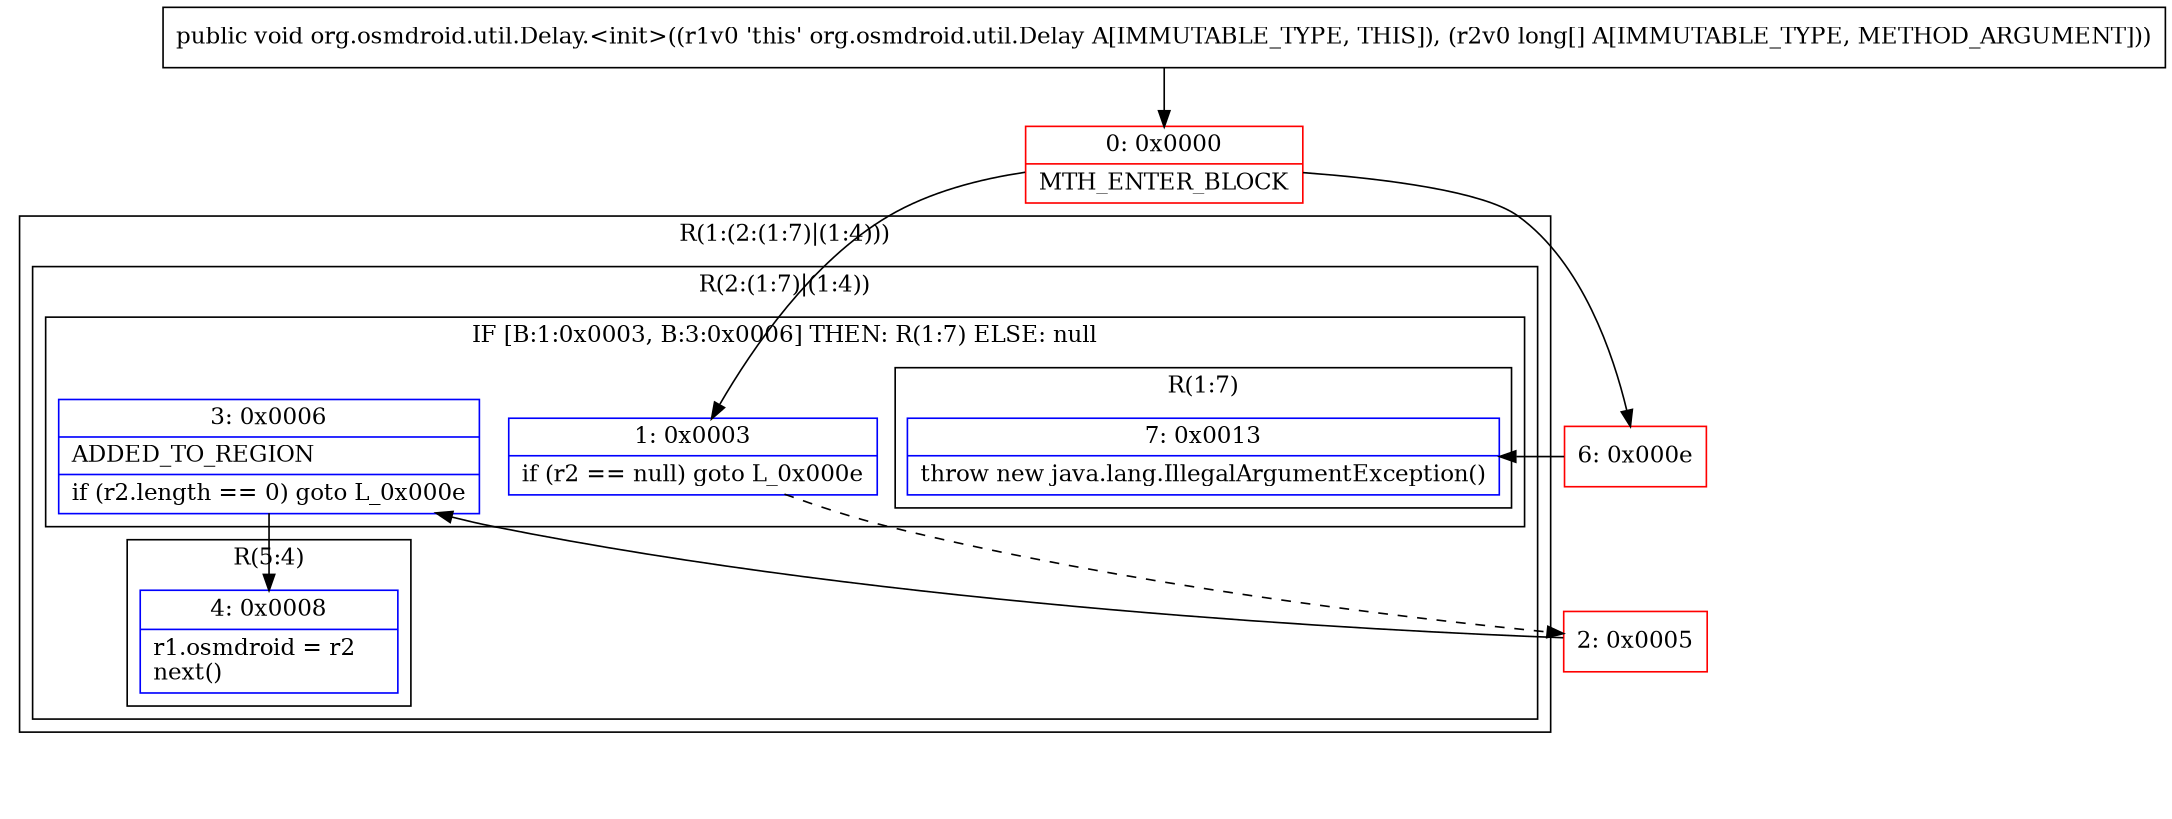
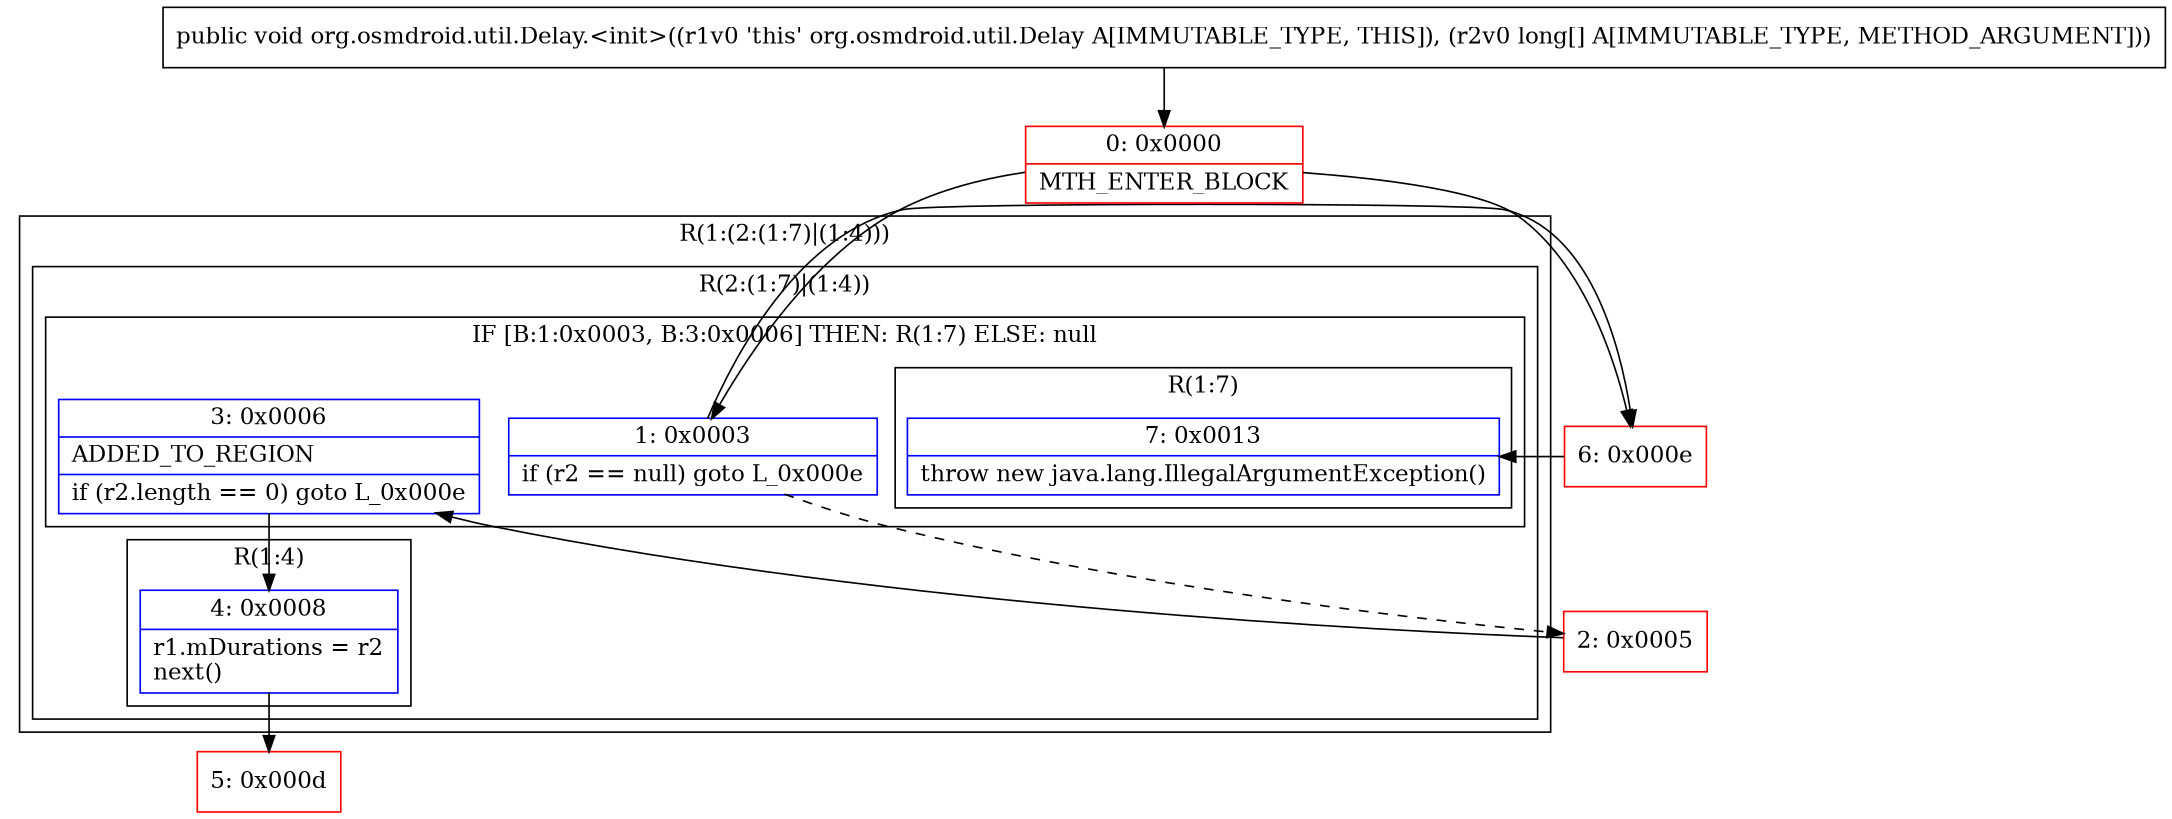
edge "1: 0x0003" -> "6: 0x000e": added
cluster "R(5:4)": label "R(5:4)" -> "R(1:4)"
node "4: 0x0008": text "r1.osmdroid = r2" -> "r1.mDurations = r2"
node "5: 0x000d": added
